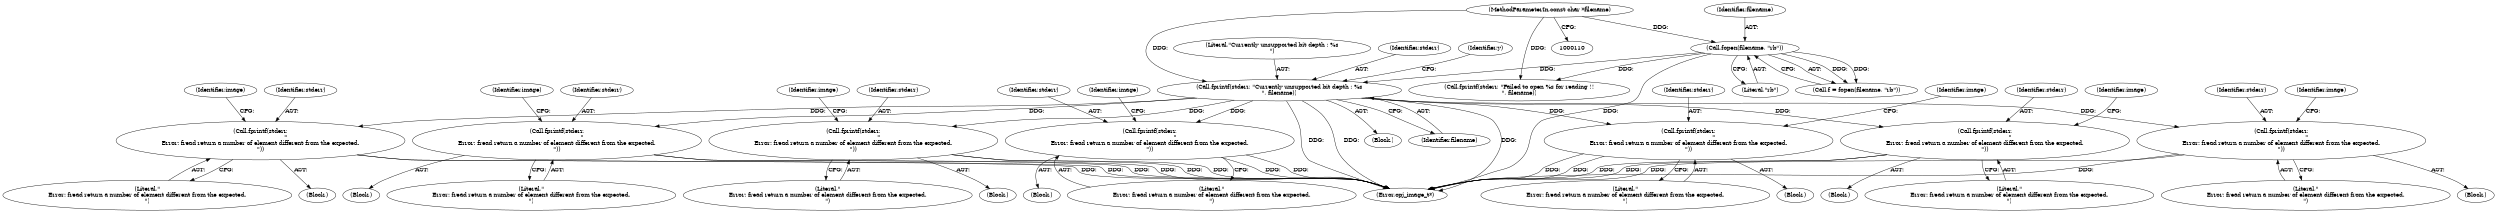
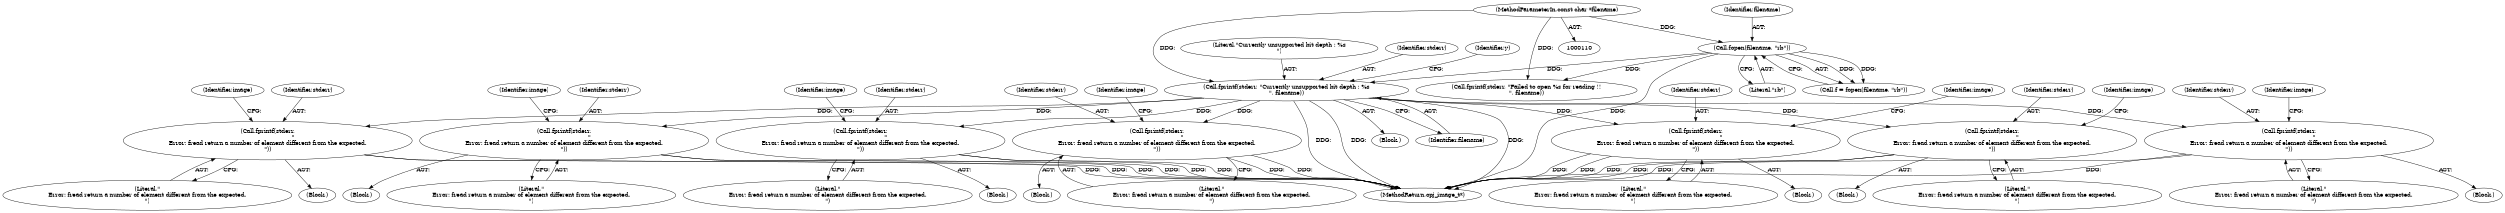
edge "(MethodParameterIn,const char *filename)" -> "1000110": label "CFG: " -> "AST: "
node "(Error,opj_image_t*)": label "(Error,opj_image_t*)" -> "(MethodReturn,opj_image_t*)"
